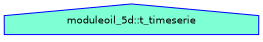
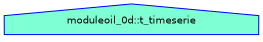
node "moduleoil_5d::t_timeserie": label "moduleoil_5d::t_timeserie" -> "moduleoil_0d::t_timeserie"
